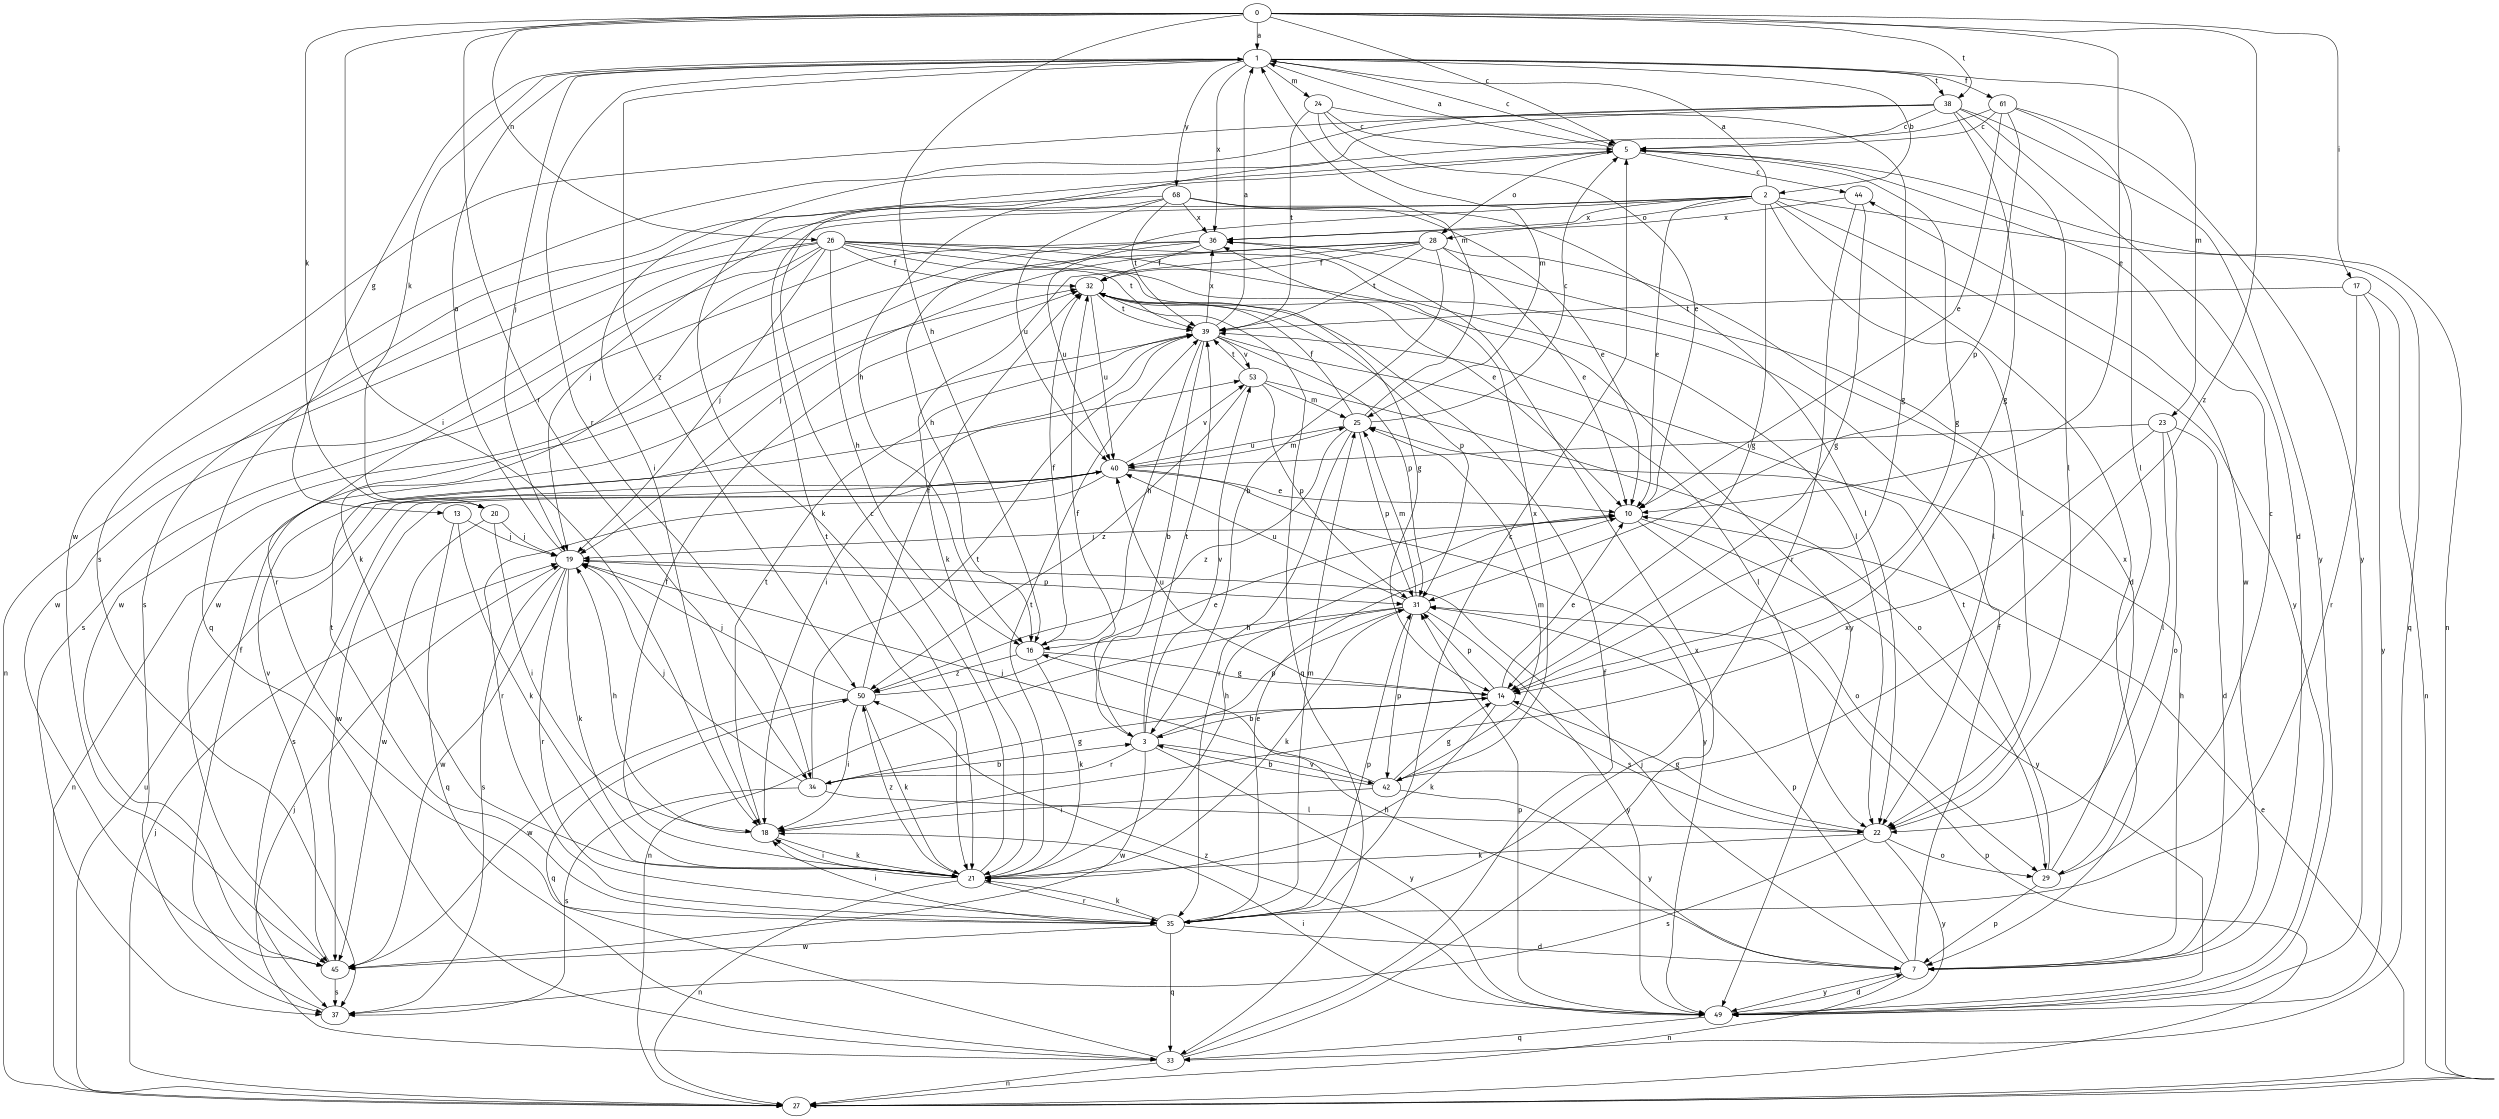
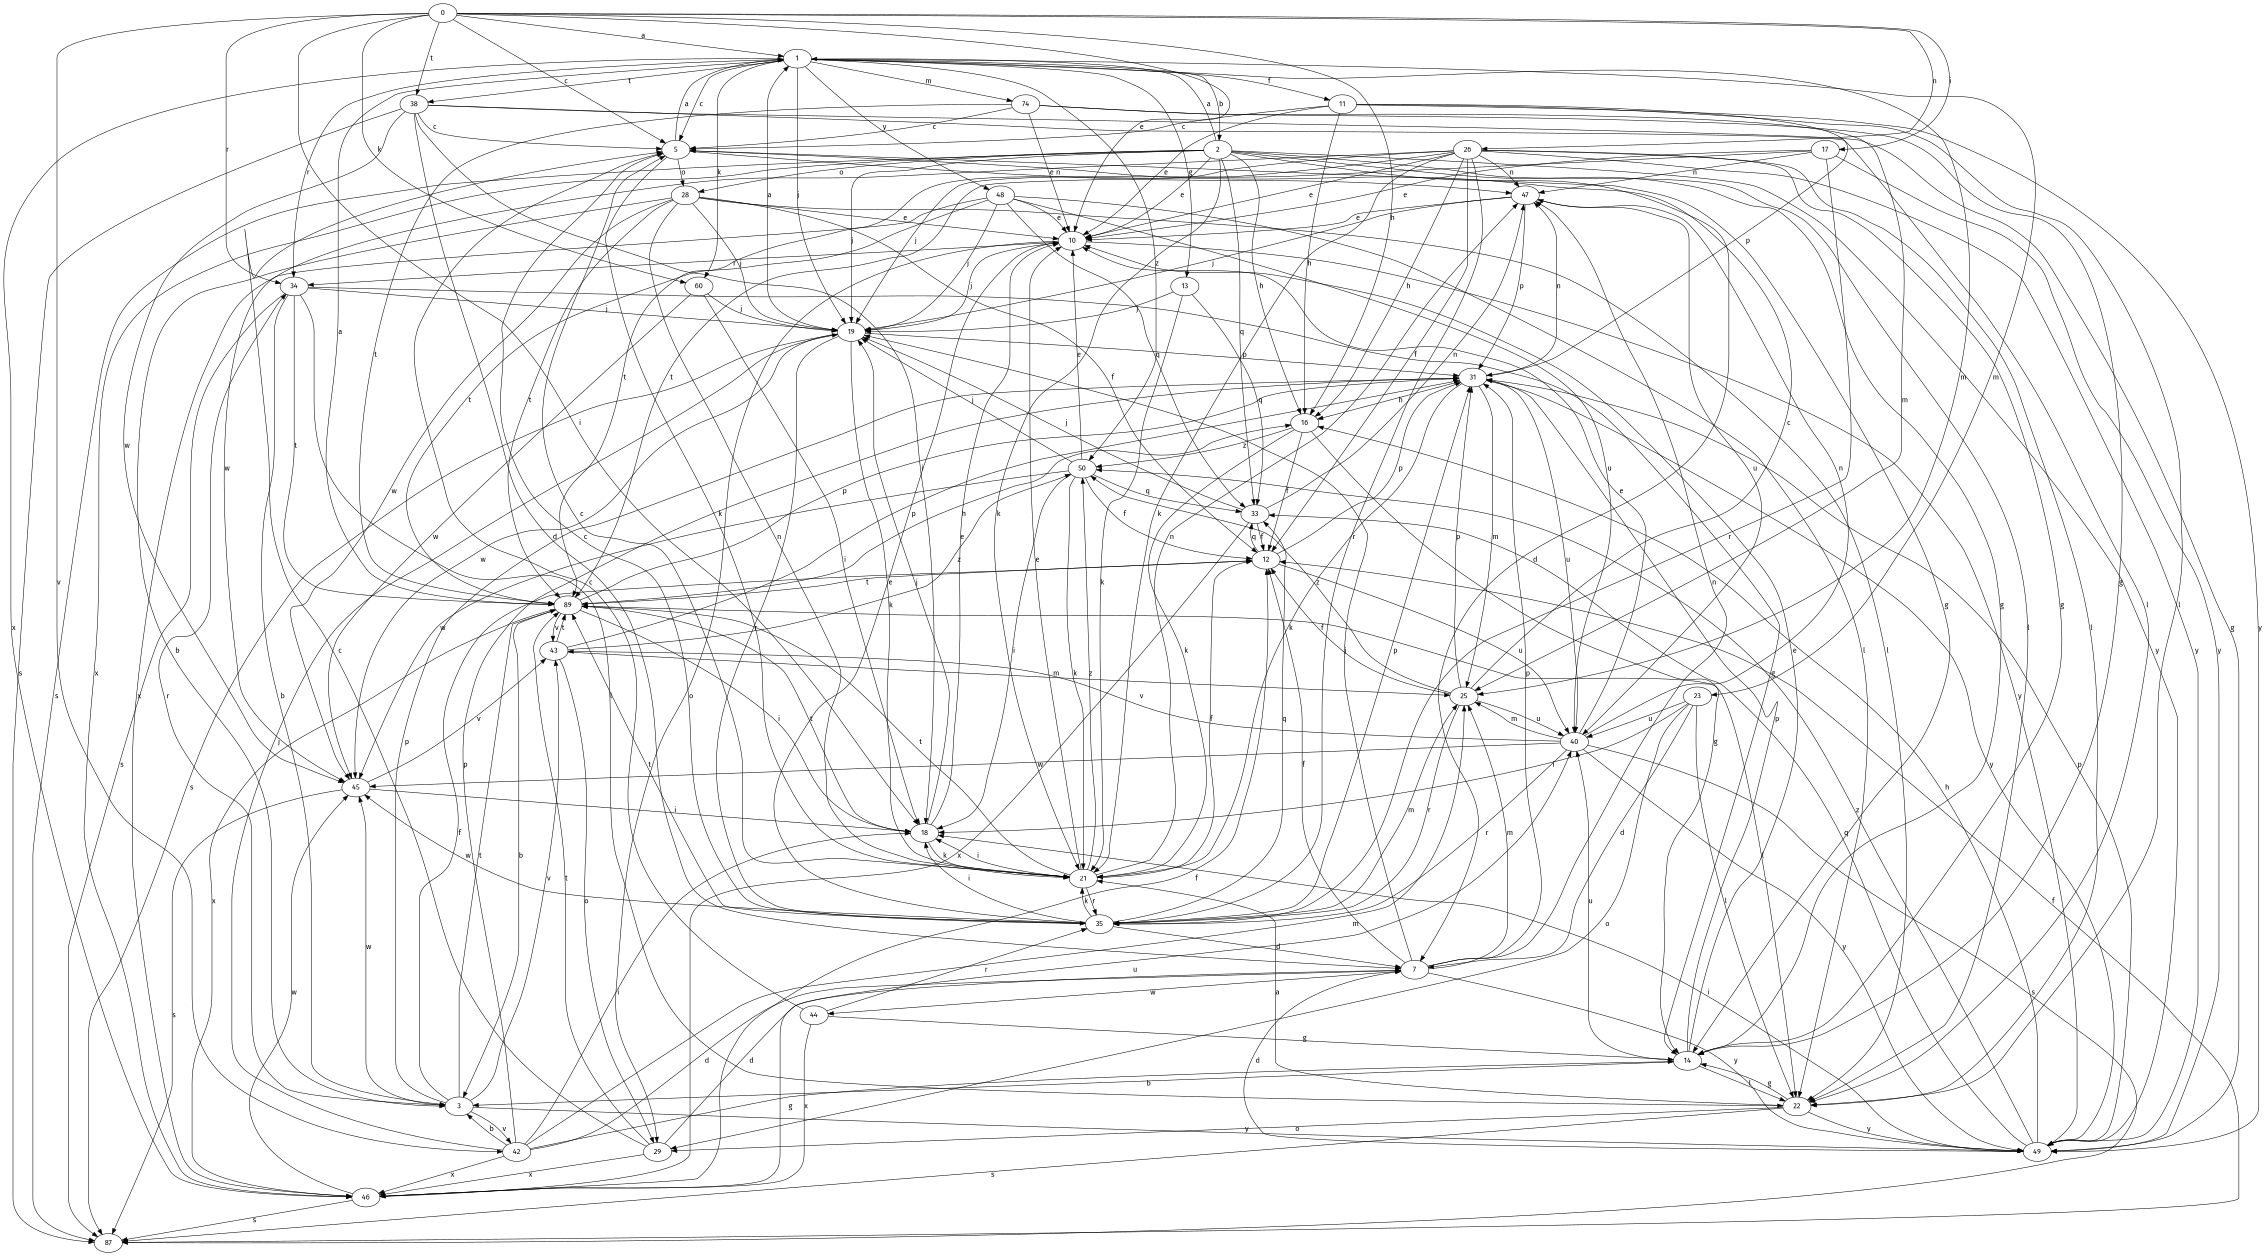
node "24": label "24" -> "74"
node "61": label "61" -> "11"
edge "2" -> "19": added, label "j"
edge "17" -> "10": added, label "e"
edge "5" -> "44": reversed
node "68": label "68" -> "48"
edge "25" -> "1": reversed
node "36": label "36" -> "46"
edge "10" -> "34": added, label "r"
node "32": label "32" -> "12"
node "39": label "39" -> "89"
node "53": label "53" -> "43"
edge "0" -> "42": label "z" -> "v"
edge "23" -> "40": label "i" -> "u"
node "20": label "20" -> "60"
edge "18" -> "10": added, label "e"
edge "38" -> "14": removed, label "g"
edge "2" -> "21": label "t" -> "k"
edge "28" -> "21": label "k" -> "n"
edge "38" -> "49": label "y" -> "g"
edge "23" -> "18": label "x" -> "i"
edge "31" -> "42": reversed
edge "18" -> "19": label "h" -> "j"
edge "21" -> "10": label "h" -> "e"
edge "7" -> "25": label "h" -> "m"
edge "14" -> "22": label "s" -> "l"
edge "45" -> "18": added, label "i"
edge "7" -> "16": now "49" -> "16"
edge "14" -> "21": removed, label "k"
edge "22" -> "21": label "k" -> "a"
edge "42" -> "7": label "y" -> "d"
edge "29" -> "7": label "p" -> "d"
edge "33" -> "50": reversed
node "37": label "37" -> "87"
node "27": label "27" -> "47"
